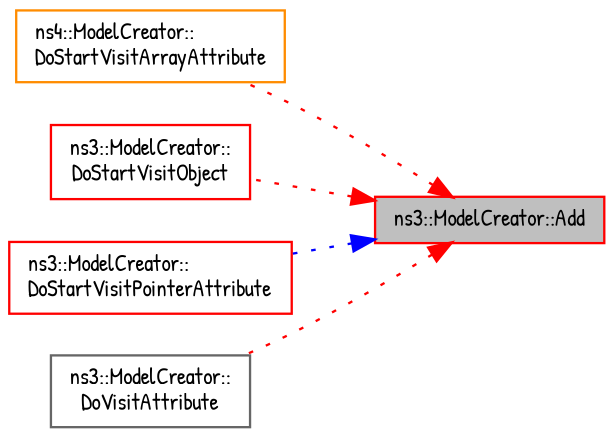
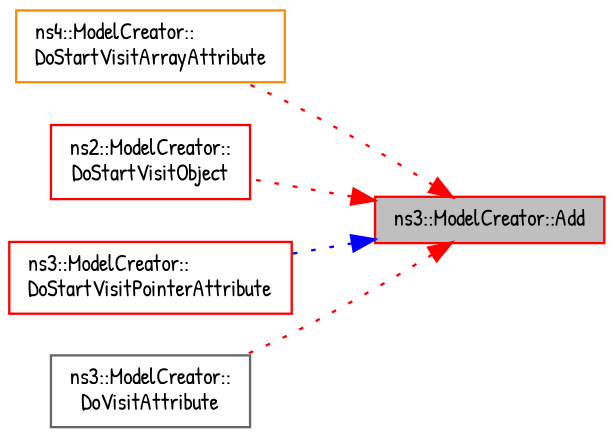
node "ns3::ModelCreator:: DoStartVisitObject": label "ns3::ModelCreator:: DoStartVisitObject" -> "ns2::ModelCreator:: DoStartVisitObject"
